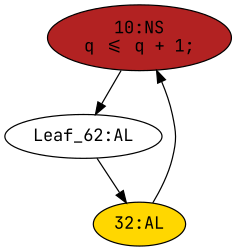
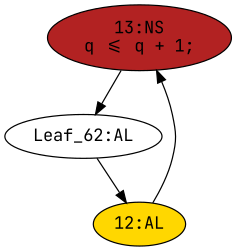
node "10:NS q <= q + 1;": label "10:NS q <= q + 1;" -> "13:NS q <= q + 1;"
node "32:AL": label "32:AL" -> "12:AL"
